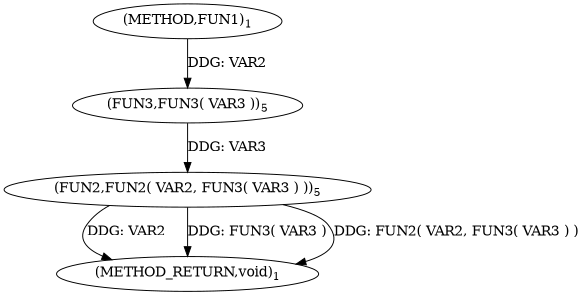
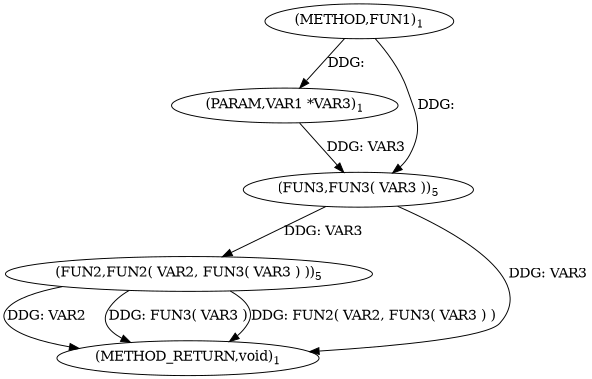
edge "(METHOD,FUN1)" -> "(FUN3,FUN3( VAR3 ))": label "DDG: VAR2" -> "DDG: "
node "(PARAM,VAR1 *VAR3)": added
edge "(FUN3,FUN3( VAR3 ))" -> "(METHOD_RETURN,void)": added, label "DDG: VAR3"
